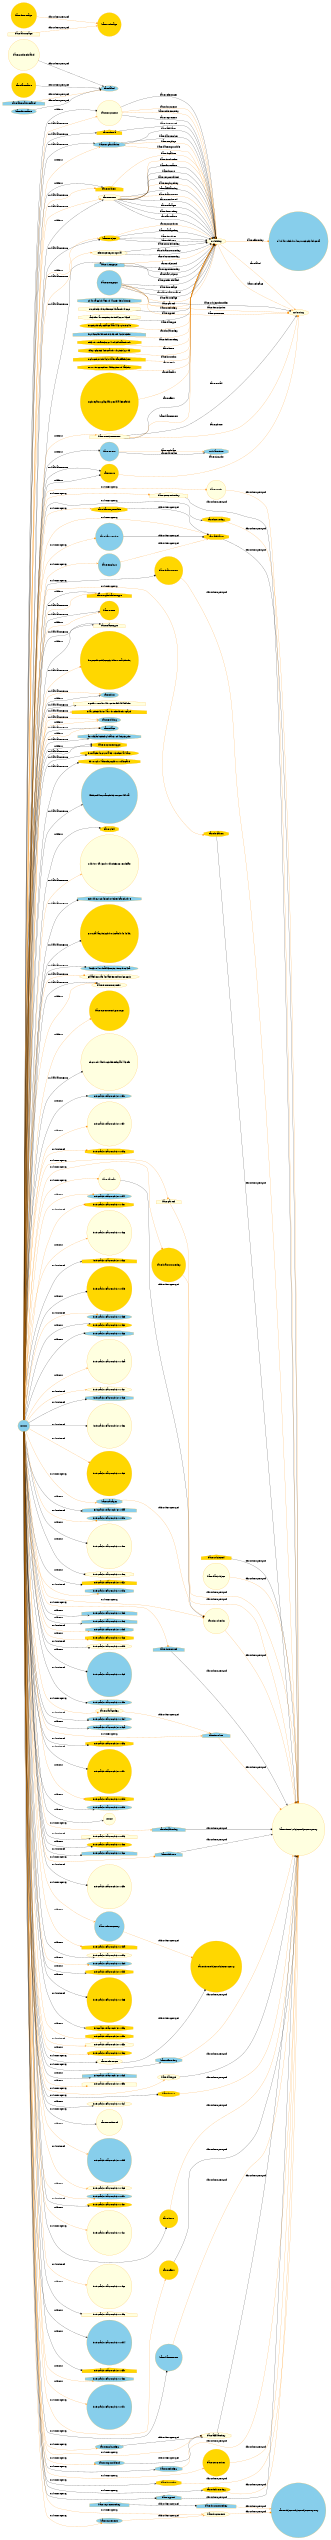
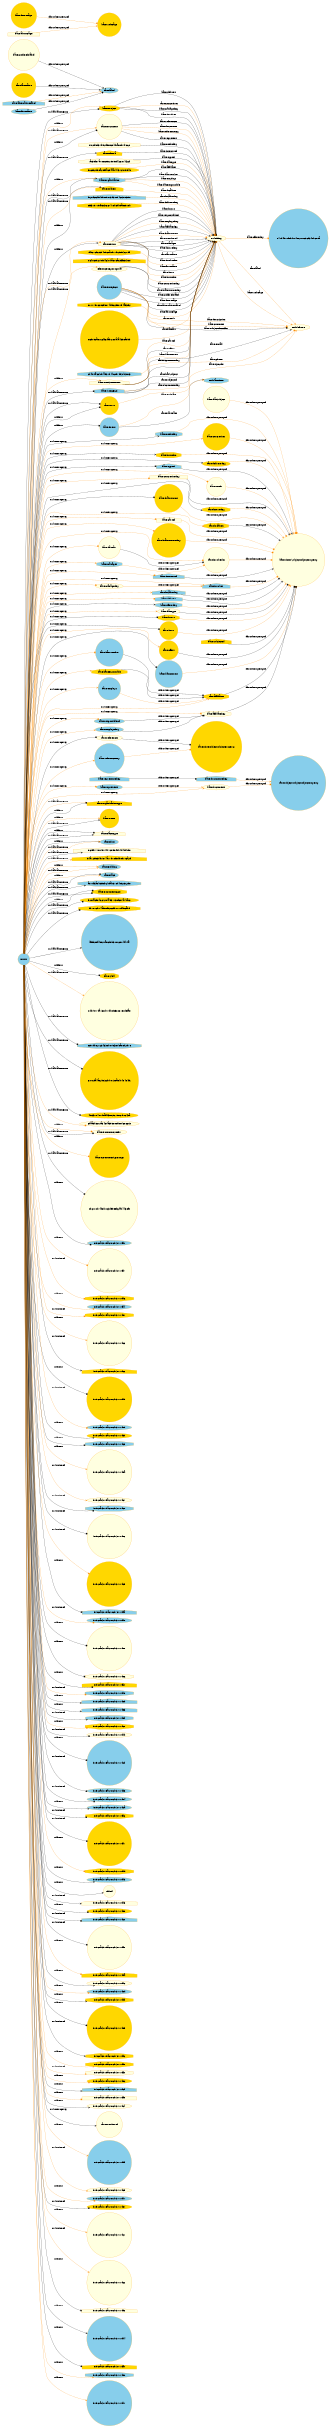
node "xsd:string": label "xsd:string" -> "xsd:delivers"
node "f76268b5c05f3666325b970e8ac550bc": removed
node "45cf31e487d8af4f2069615ec7b0643a": fillcolor skyblue -> gold
edge "NULL" -> "519c0acb:15ac7ecd737:-7fef": color darkorange -> black
